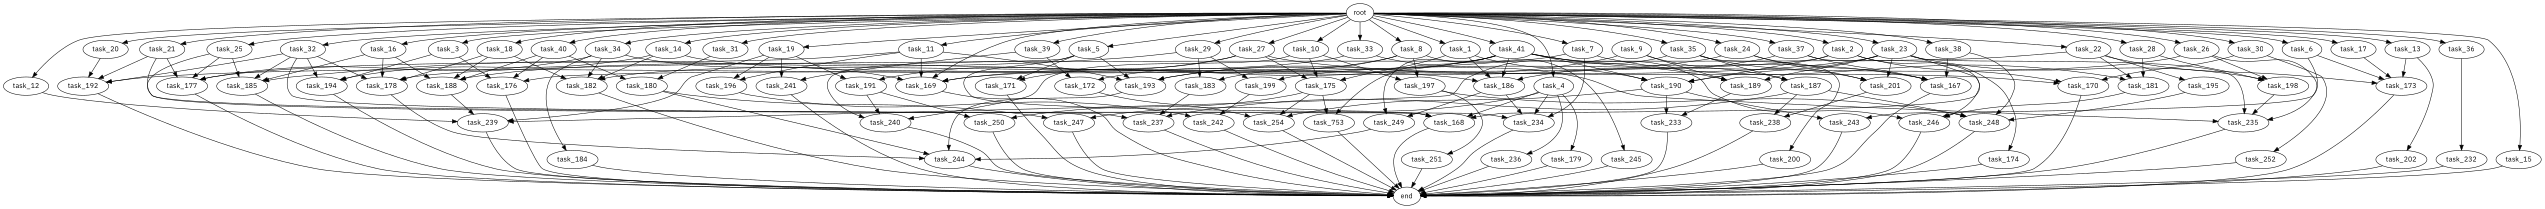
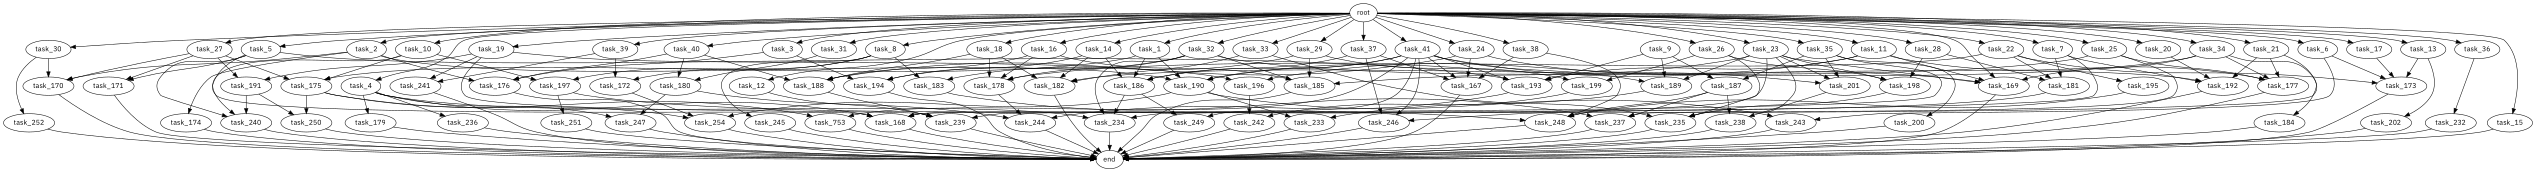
edge "task_249" -> "task_244": now "task_249" -> "end"
